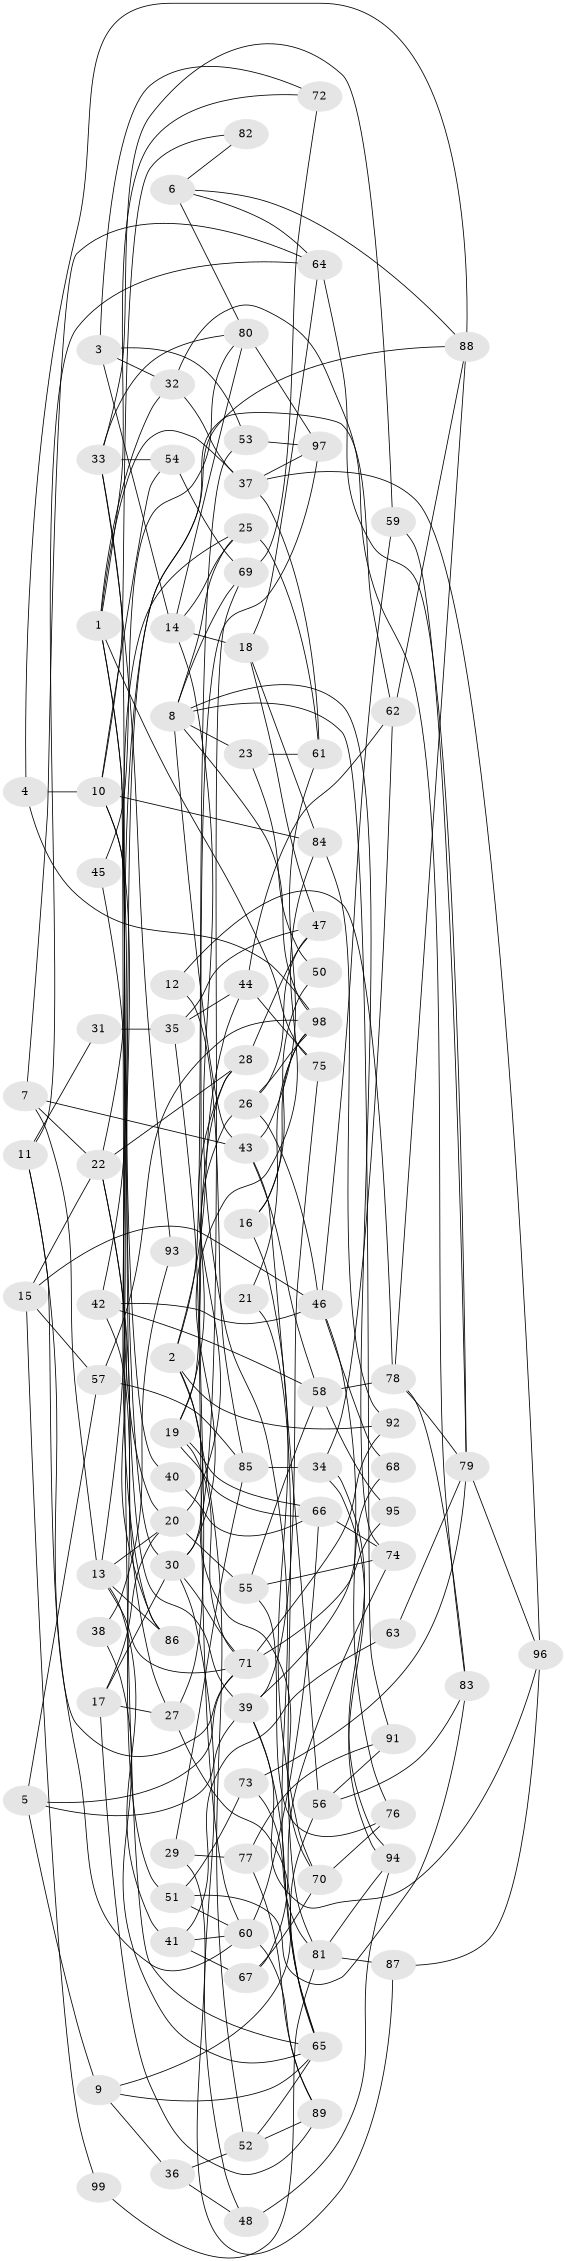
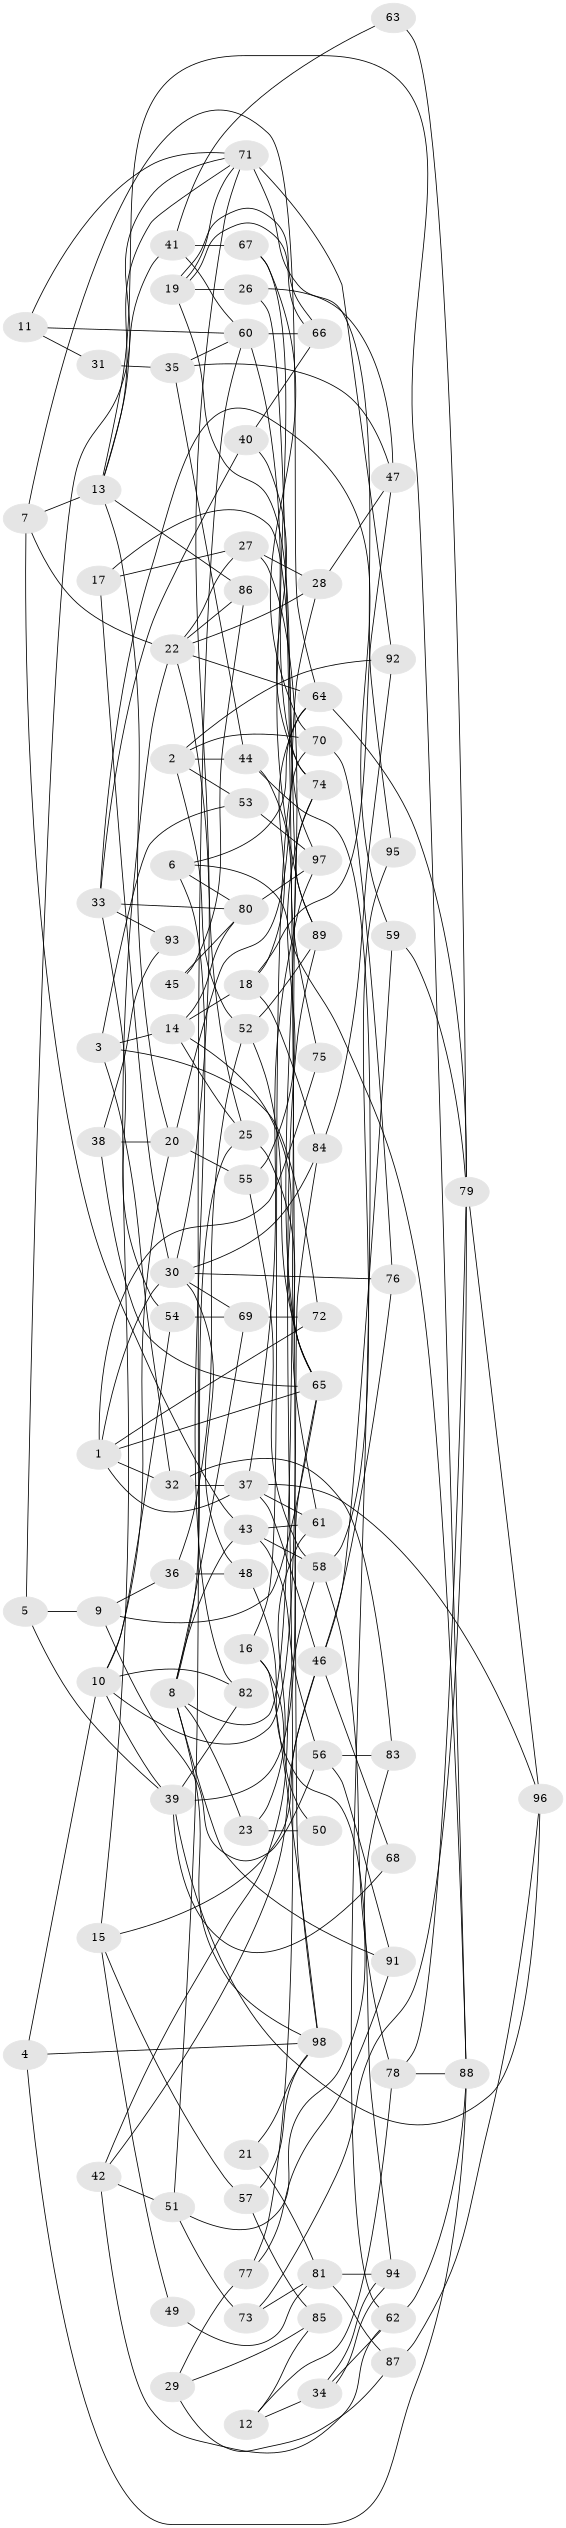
edge "64" -- "11": now "64" -- "22"
edge "26" -- "46": now "37" -- "46"
edge "75" -- "39": now "82" -- "39"
edge "85" -- "34": now "12" -- "34"
edge "78" -- "83": removed
edge "66" -- "74": now "40" -- "74"
edge "57" -- "5": removed
edge "20" -- "17": now "20" -- "38"
edge "55" -- "76": now "30" -- "76"
node "99": label "99" -> "49"
